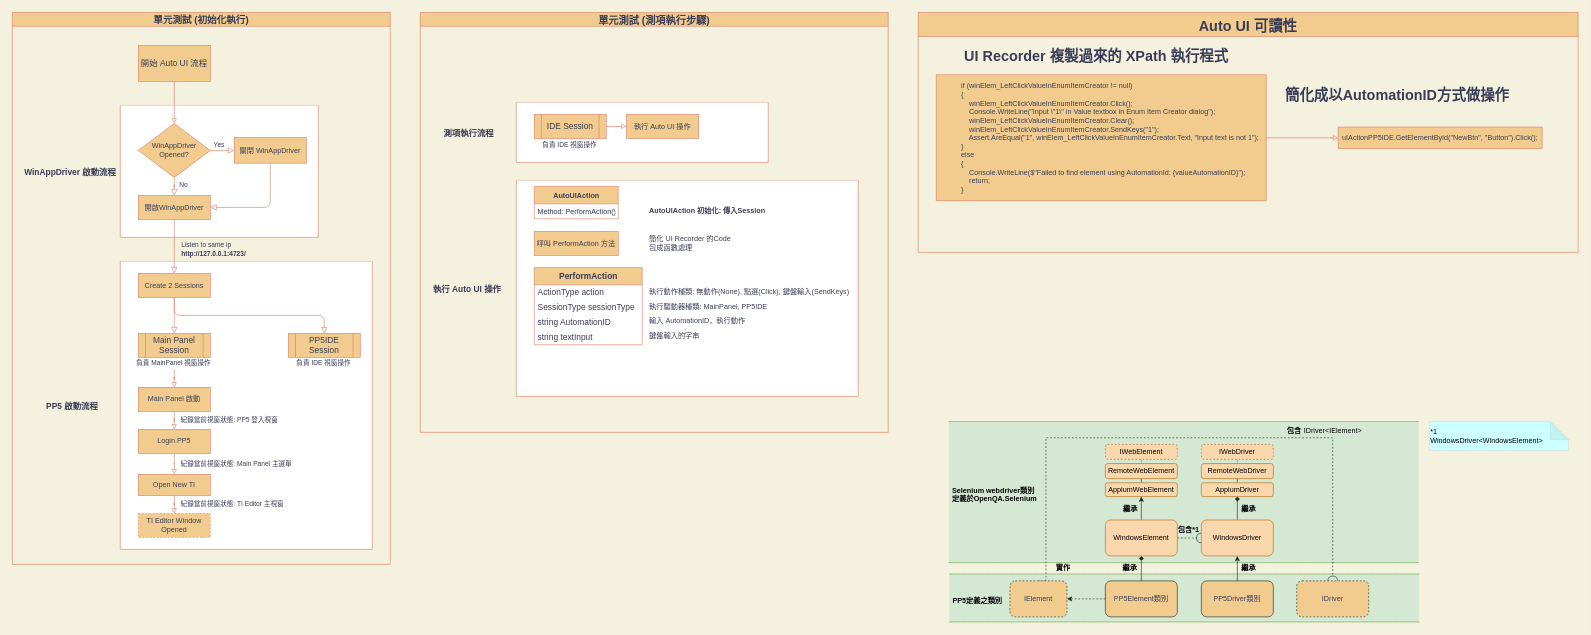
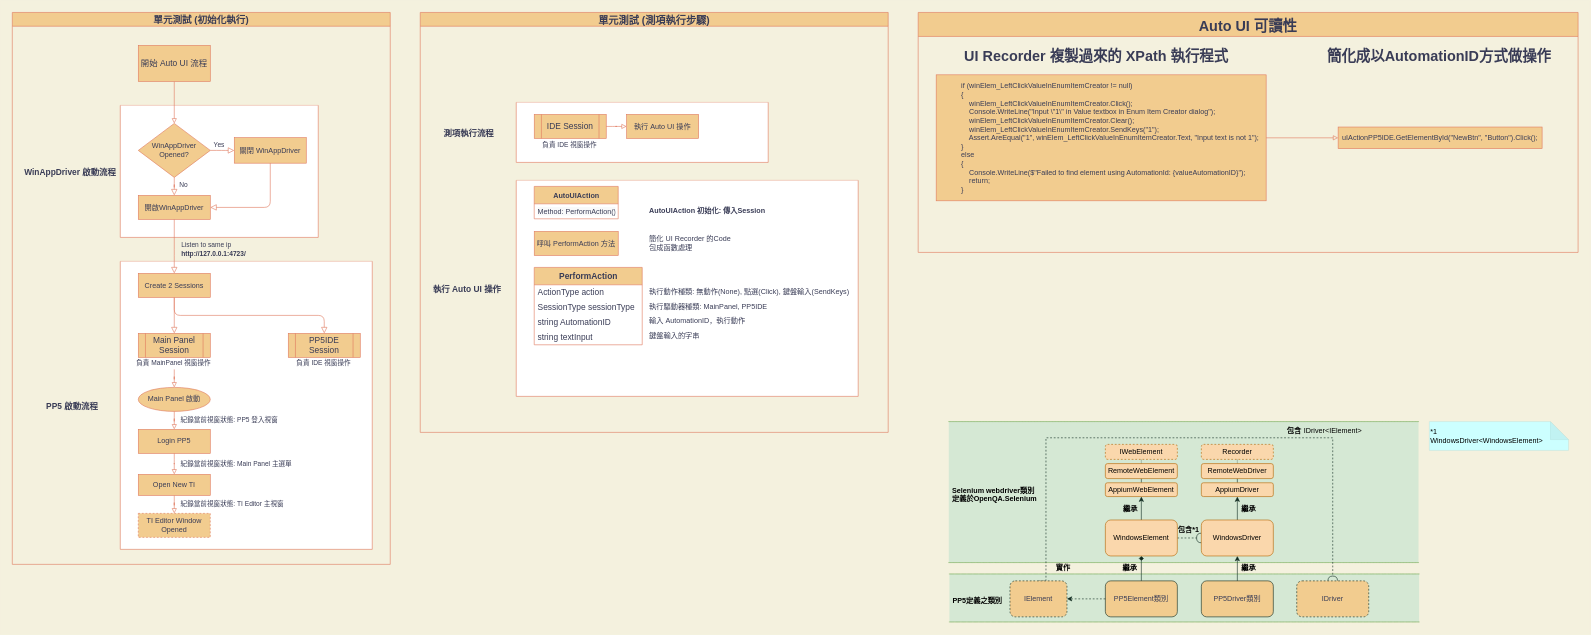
node "簡化成以AutomationID方式做操作": moved (1403, 96) -> (1445, 57)
node "Main Panel 啟動": shape rectangle -> ellipse
node "IWebDriver": label "IWebDriver" -> "Recorder"
edge "WindowsDriver" -> "AppiumDriver": arrowhead diamond -> classic
